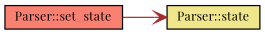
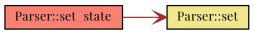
node "Parser::state": label "Parser::state" -> "Parser::set"
